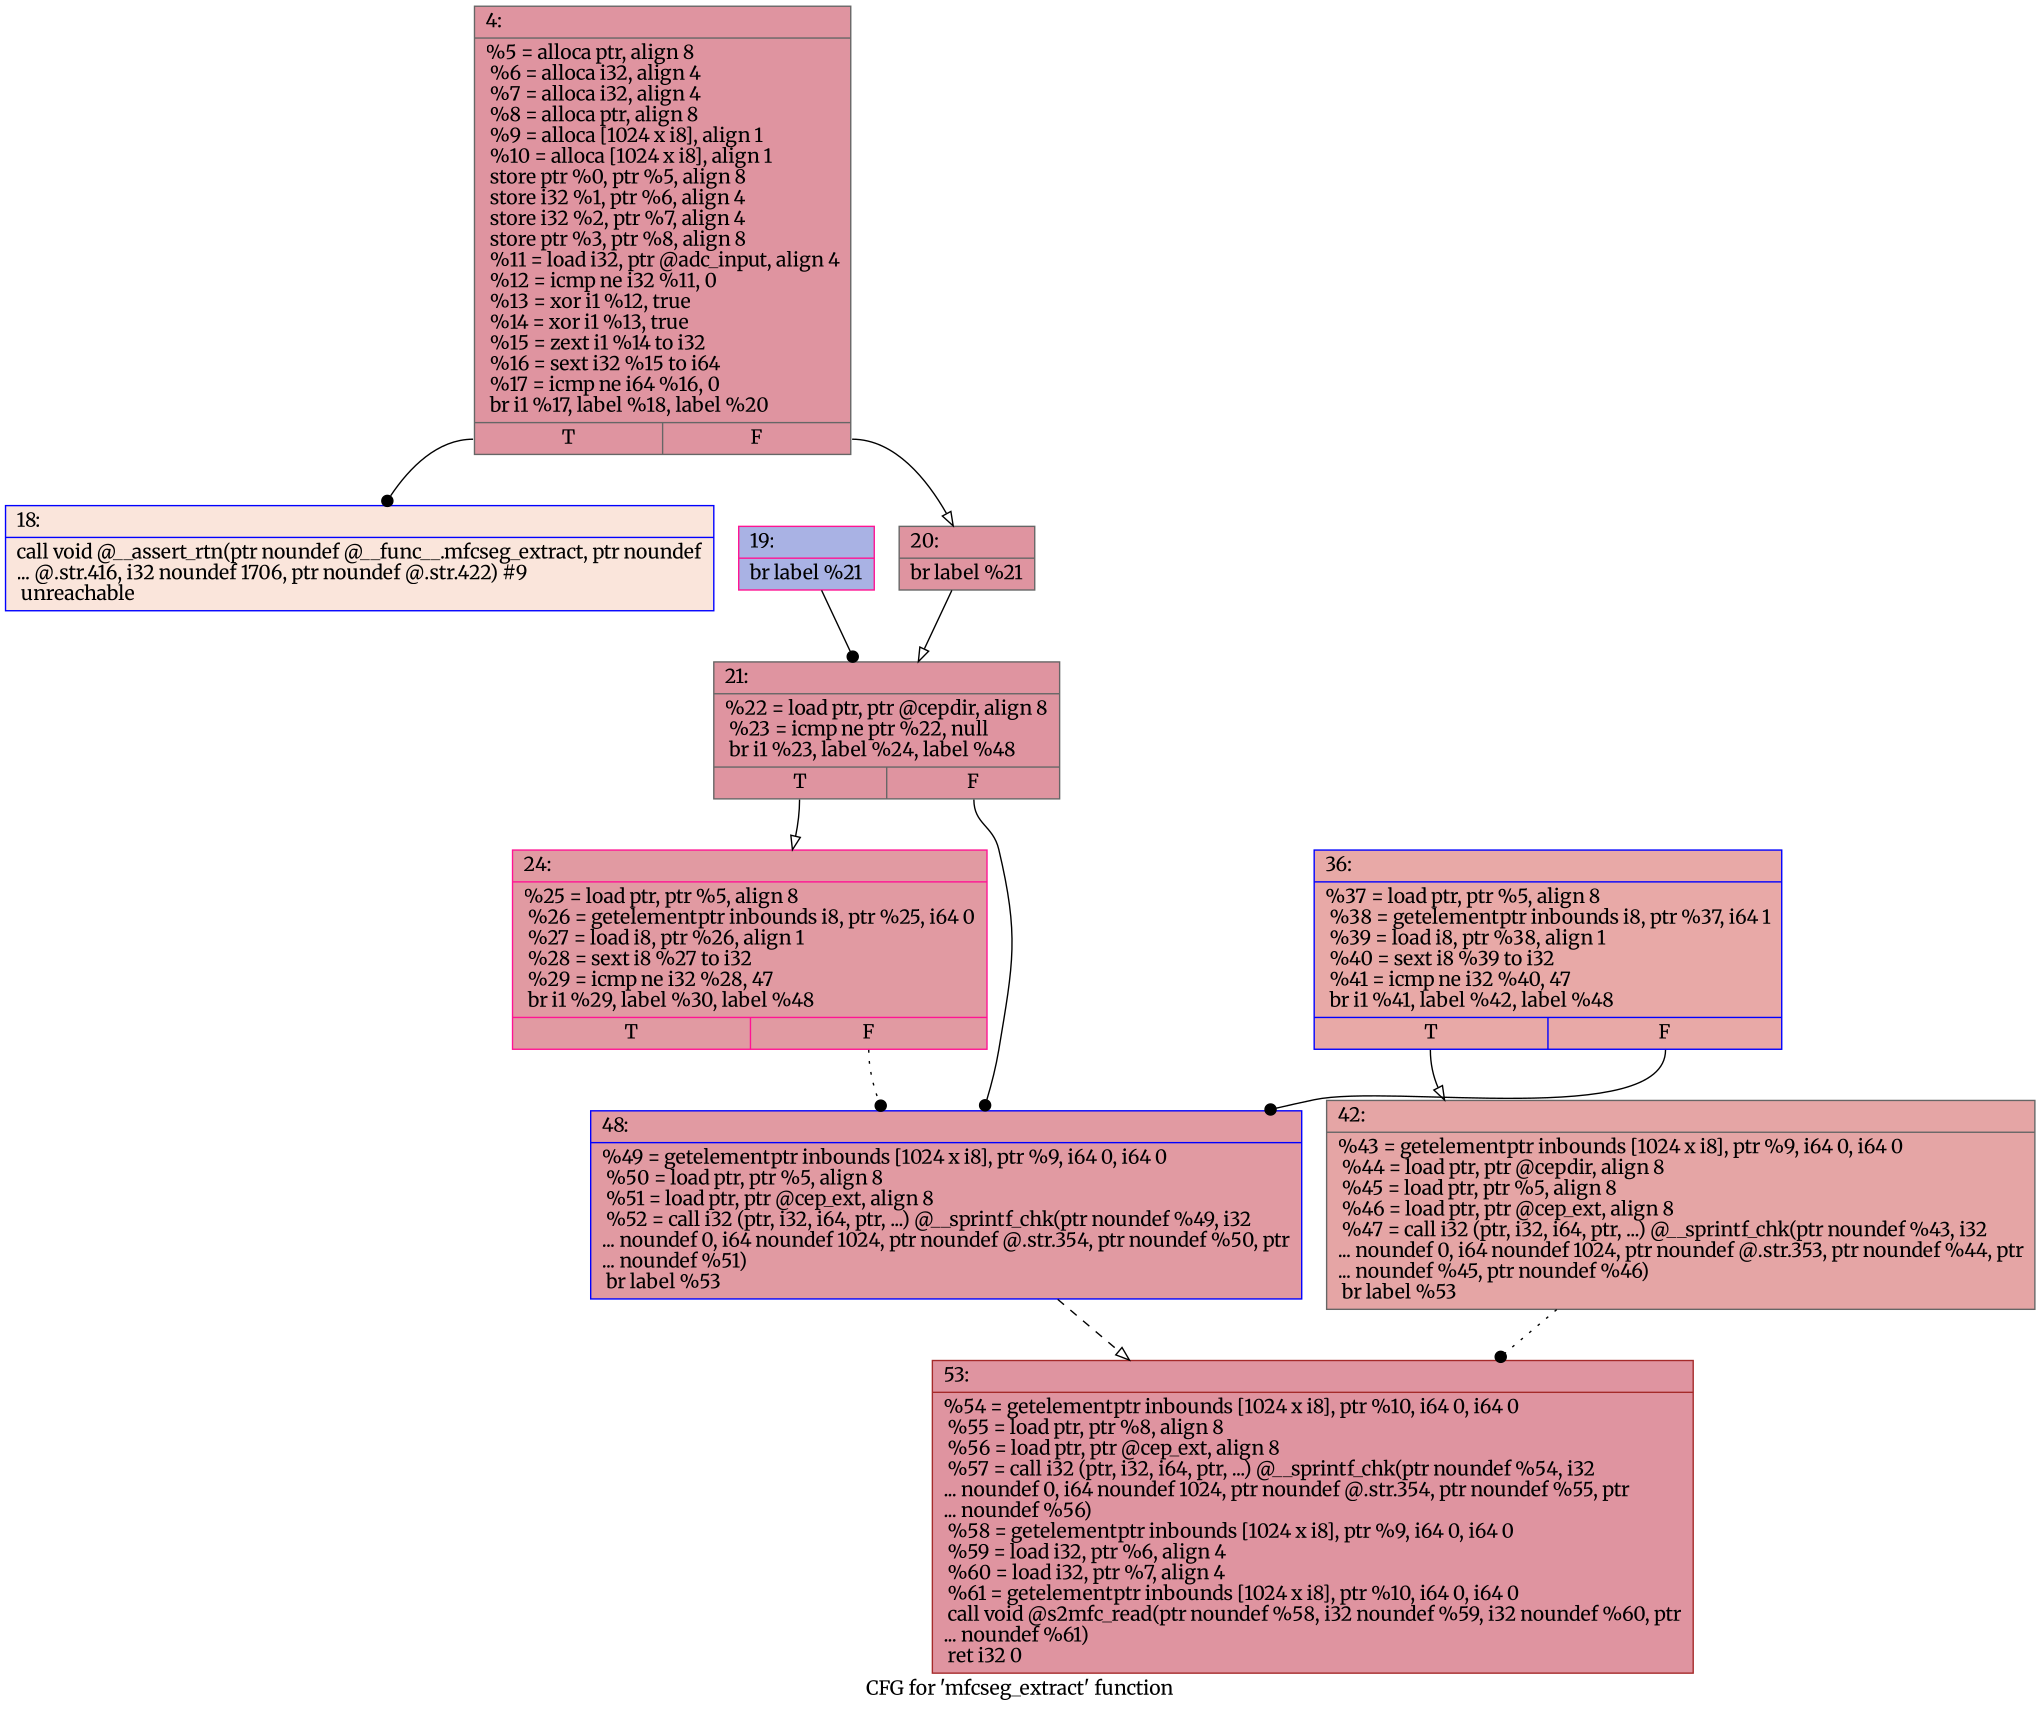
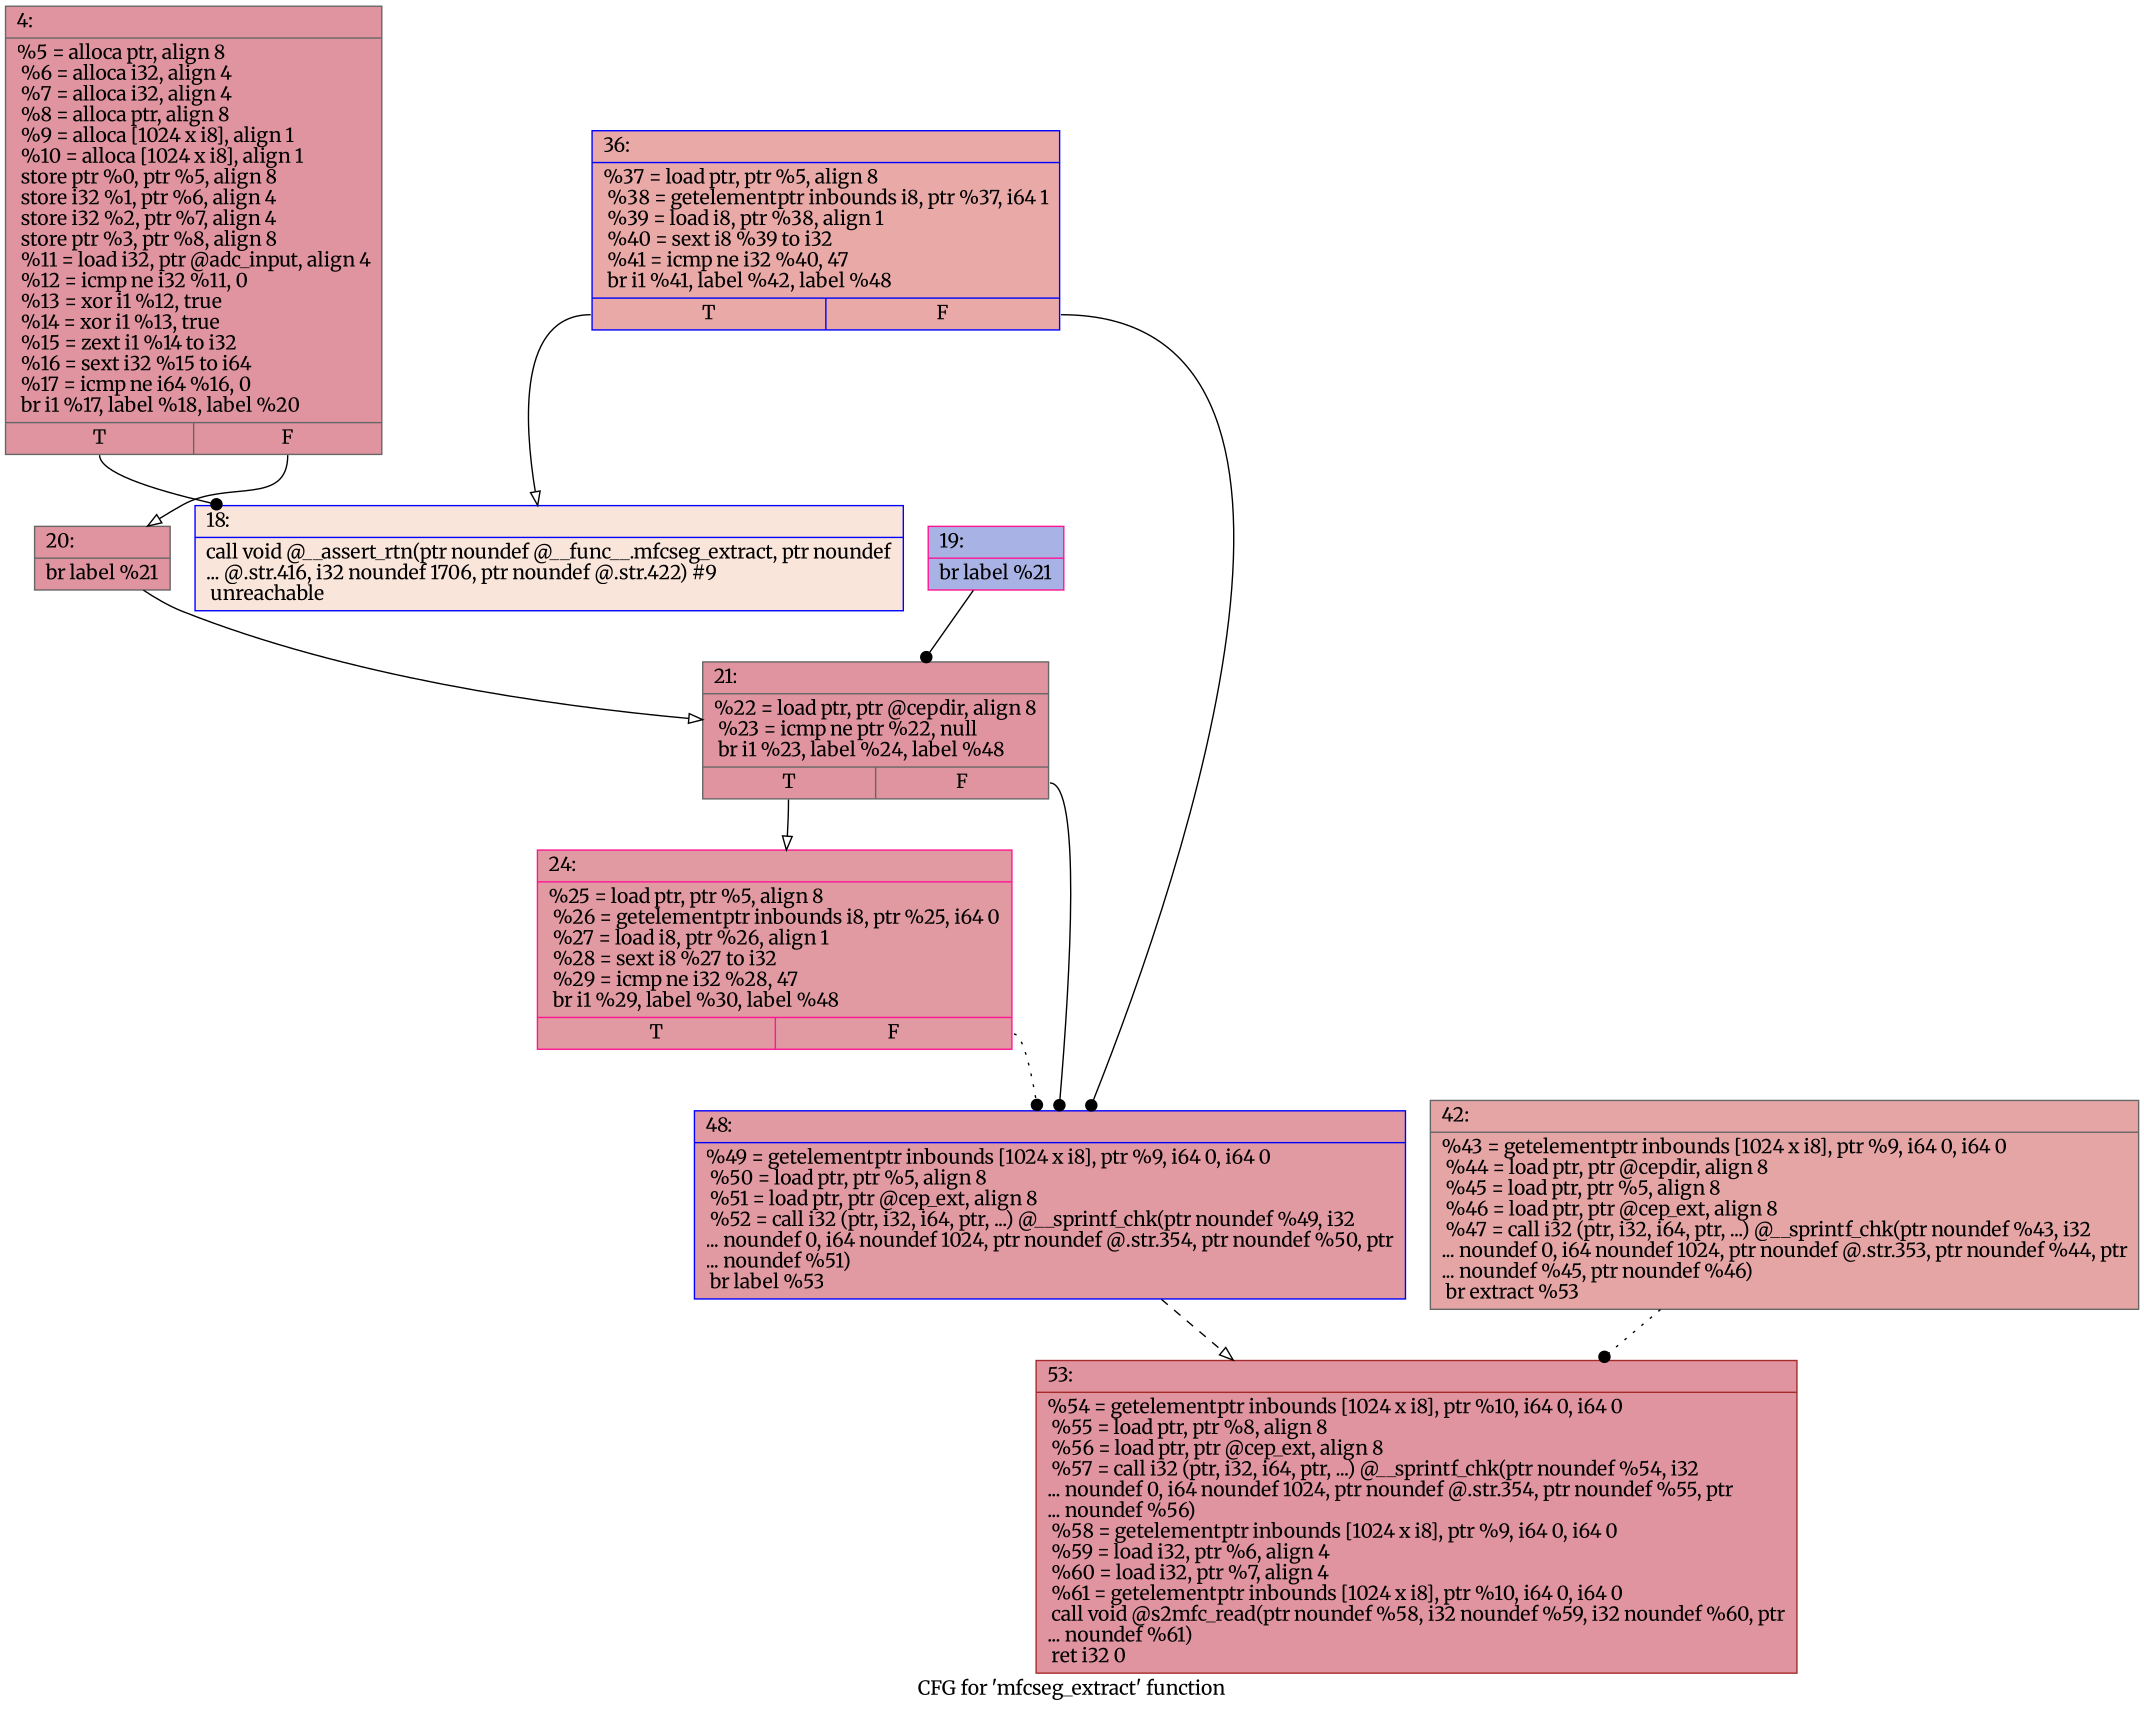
edge "36:" -> "42:": now "36:" -> "18:"
node "42:": text "br label %53" -> "br extract %53"
